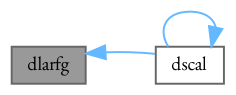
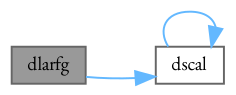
edge "dscal" -> "dlarfg": reversed
